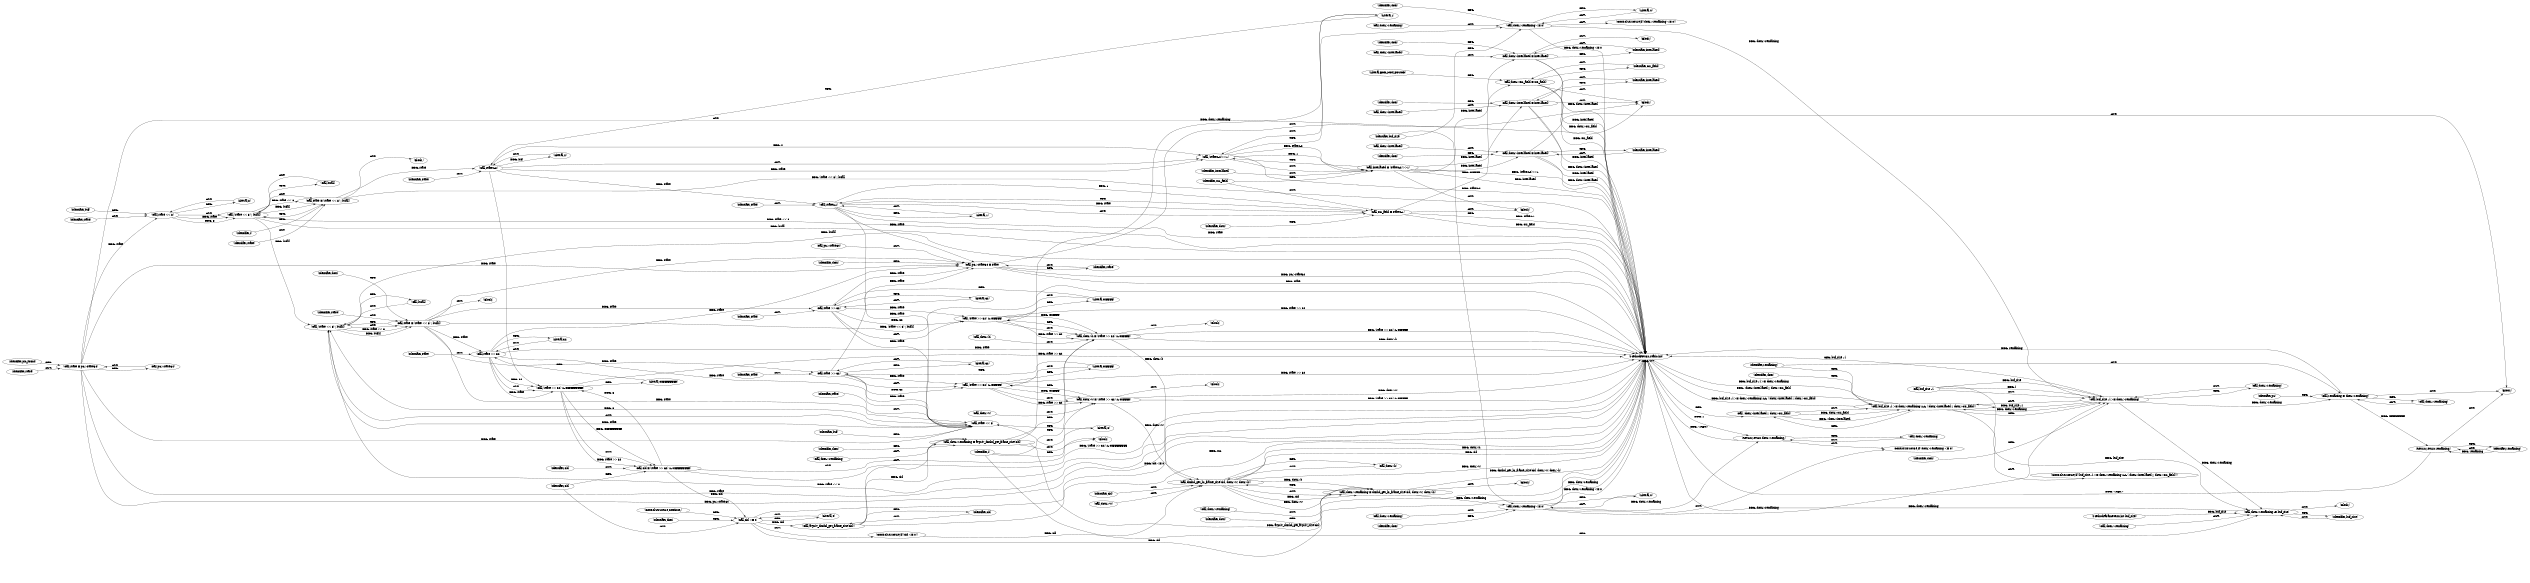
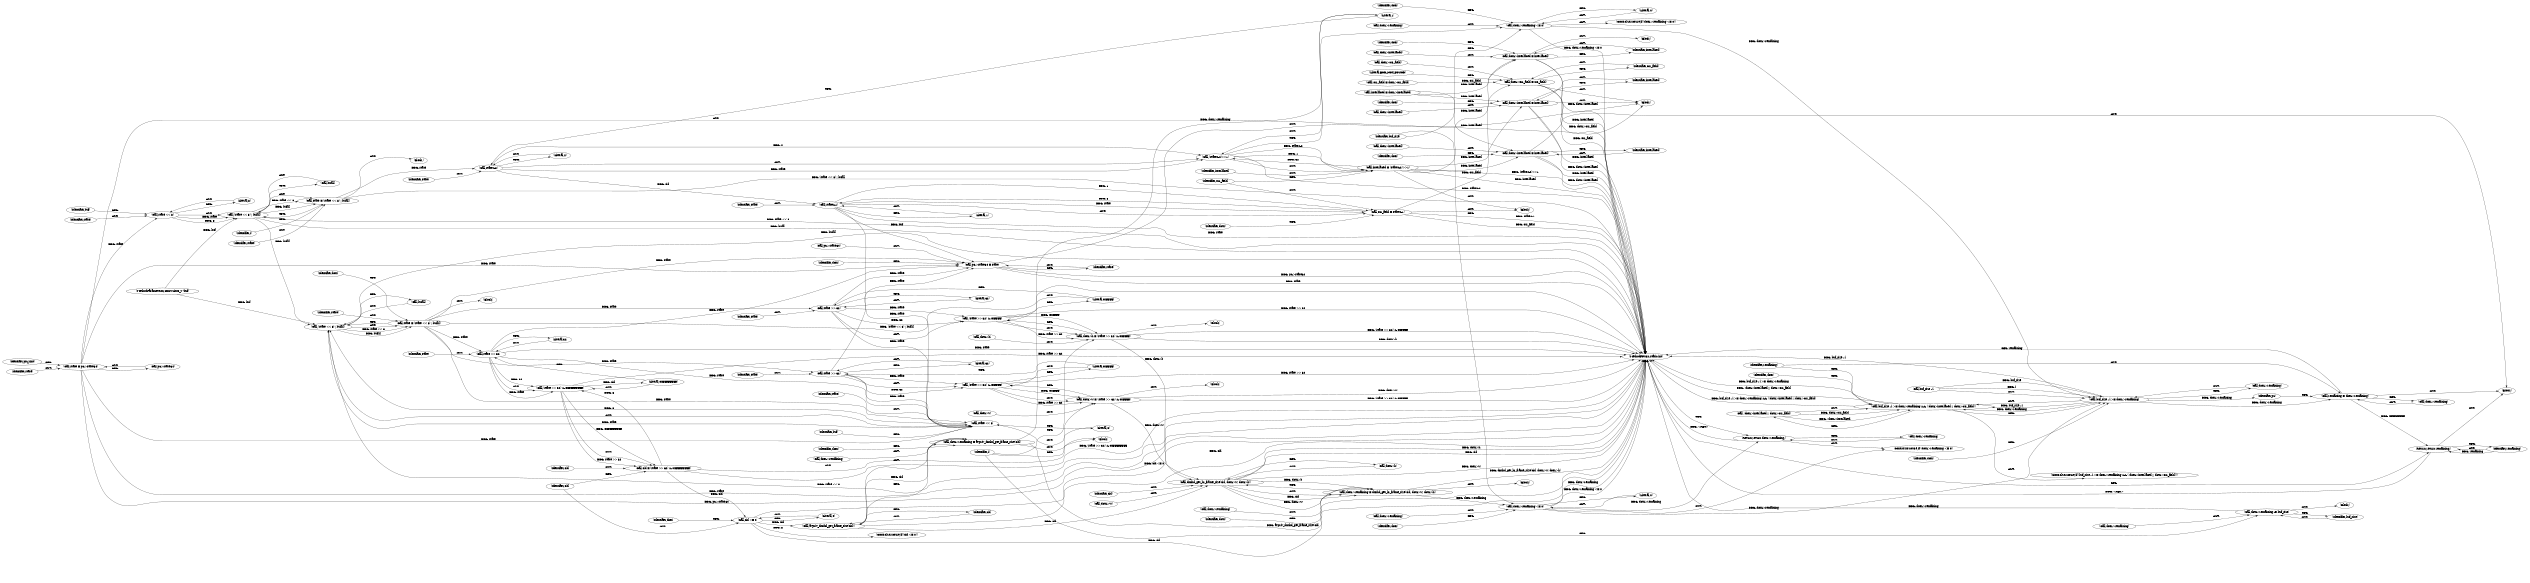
node "(Call,dctx->cur_field)": added
node "(Call,cur_field = dctx->cur_field)": added
node "(Call,interlaced = dctx->interlaced)": added
edge "(Call,state&2)" -> "(Literal,2)": label "DDG: buf" -> "CFG: "
edge "(Call,interlaced = (state&2)>>1)" -> "(Call,(state&2)>>1)": label "CFG: " -> "DDG: 32"
edge "(Call,cur_field = state&1)" -> "(Call,dctx->cur_field = cur_field)": label "DDG: 0xFFFF" -> "DDG: cur_field"
edge "(Call,state&2)" -> "(Call,state&1)": label "DDG: state" -> "DDG: cid"
edge "(Call,cur_field = state&1)" -> "(Call,state&1)": label "CFG: " -> "DDG: 8"
edge "(Call,state&1)" -> "(Call,pc->state64 = state)": label "DDG: state" -> "DDG: buf"
edge "(Call,state&2)" -> "(Call,(state >> 32) & 0xFFFFFFFF)": now "(Literal,0xFFFFFFFF)" -> "(Call,(state >> 32) & 0xFFFFFFFF)"
node "(MethodParameterIn,const uint8_t *buf)": added
edge "(Call,remaining = dctx->remaining)" -> "(MethodReturn,static int)": label "DDG: remaining" -> "CFG: remaining"
edge "(Call,buf_size - i >= dctx->remaining)" -> "(MethodReturn,static int)": label "CFG: buf_size - i" -> "DDG: buf_size - i"
node "(Identifier,pic_found)": label "(Identifier,pic_found)" -> "(Identifier,pic_uint)"
edge "(Call,(state >> 32) & 0xFFFFFFFF)" -> "(Literal,0xFFFFFFFF)": label "CFG: " -> "DDG: cid"
edge "(MethodReturn,static int)" -> "(Call,!dctx->interlaced || dctx->cur_field)": now "(MethodReturn,static int)" -> "(Return,return remaining;)"
edge "(MethodReturn,static int)" -> "(Return,return dctx->remaining;)": label "DDG: 1" -> "CFG: "
edge "(Call,dctx->remaining = avpriv_dnxhd_get_frame_size(cid))" -> "(Call,dctx->h = (state >> 32) & 0xFFFF)": now "(Call,dctx->remaining = avpriv_dnxhd_get_frame_size(cid))" -> "(Call,avpriv_dnxhd_get_frame_size(cid))"
edge "(Call,avpriv_dnxhd_get_frame_size(cid))" -> "(MethodReturn,static int)": label "DDG: cur" -> "DDG: cid"
edge "(Call,buf_size - i >= dctx->remaining)" -> "(Call,dctx->remaining -= buf_size)": now "(Call,buf_size - i >= dctx->remaining)" -> "(Identifier,pc)"
edge "(Call,buf_size - i)" -> "(Call,dctx->remaining -= buf_size)": removed, label "DDG: buf_size"
node "(ControlStructure,continue;)": removed
node "(MethodParameterIn,int buf_size)": removed
edge "(Call,dctx->remaining = avpriv_dnxhd_get_frame_size(cid))" -> "(MethodReturn,static int)": label "DDG: avpriv_dnxhd_get_avpriv_size(cid)" -> "DDG: avpriv_dnxhd_get_frame_size(cid)"
edge "(Call,cid <= 0)" -> "(ControlStructure,if (cid <= 0))": label "AST: " -> "DDG: 8"
edge "(ControlStructure,if (cid <= 0))" -> "(Call,dnxhd_get_hr_frame_size(cid, dctx->w, dctx->h))": now "(Call,avpriv_dnxhd_get_frame_size(cid))" -> "(Call,dnxhd_get_hr_frame_size(cid, dctx->w, dctx->h))"
